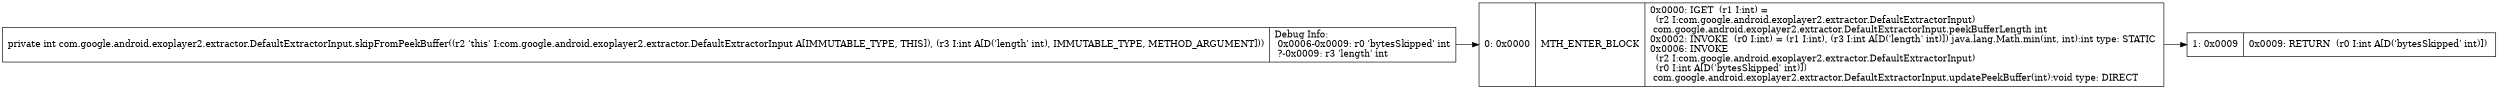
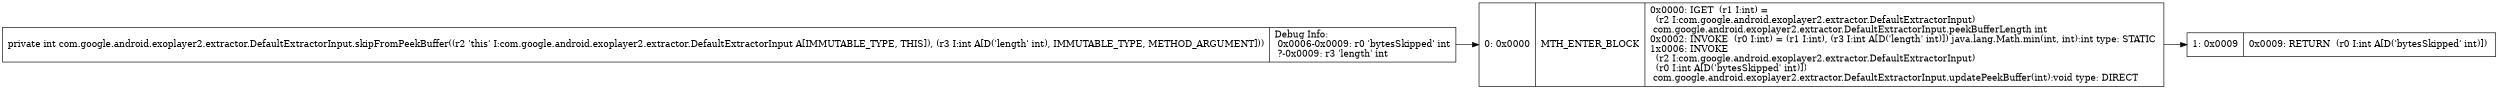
node "0: 0x0000": text "0x0006: INVOKE" -> "1x0006: INVOKE"
